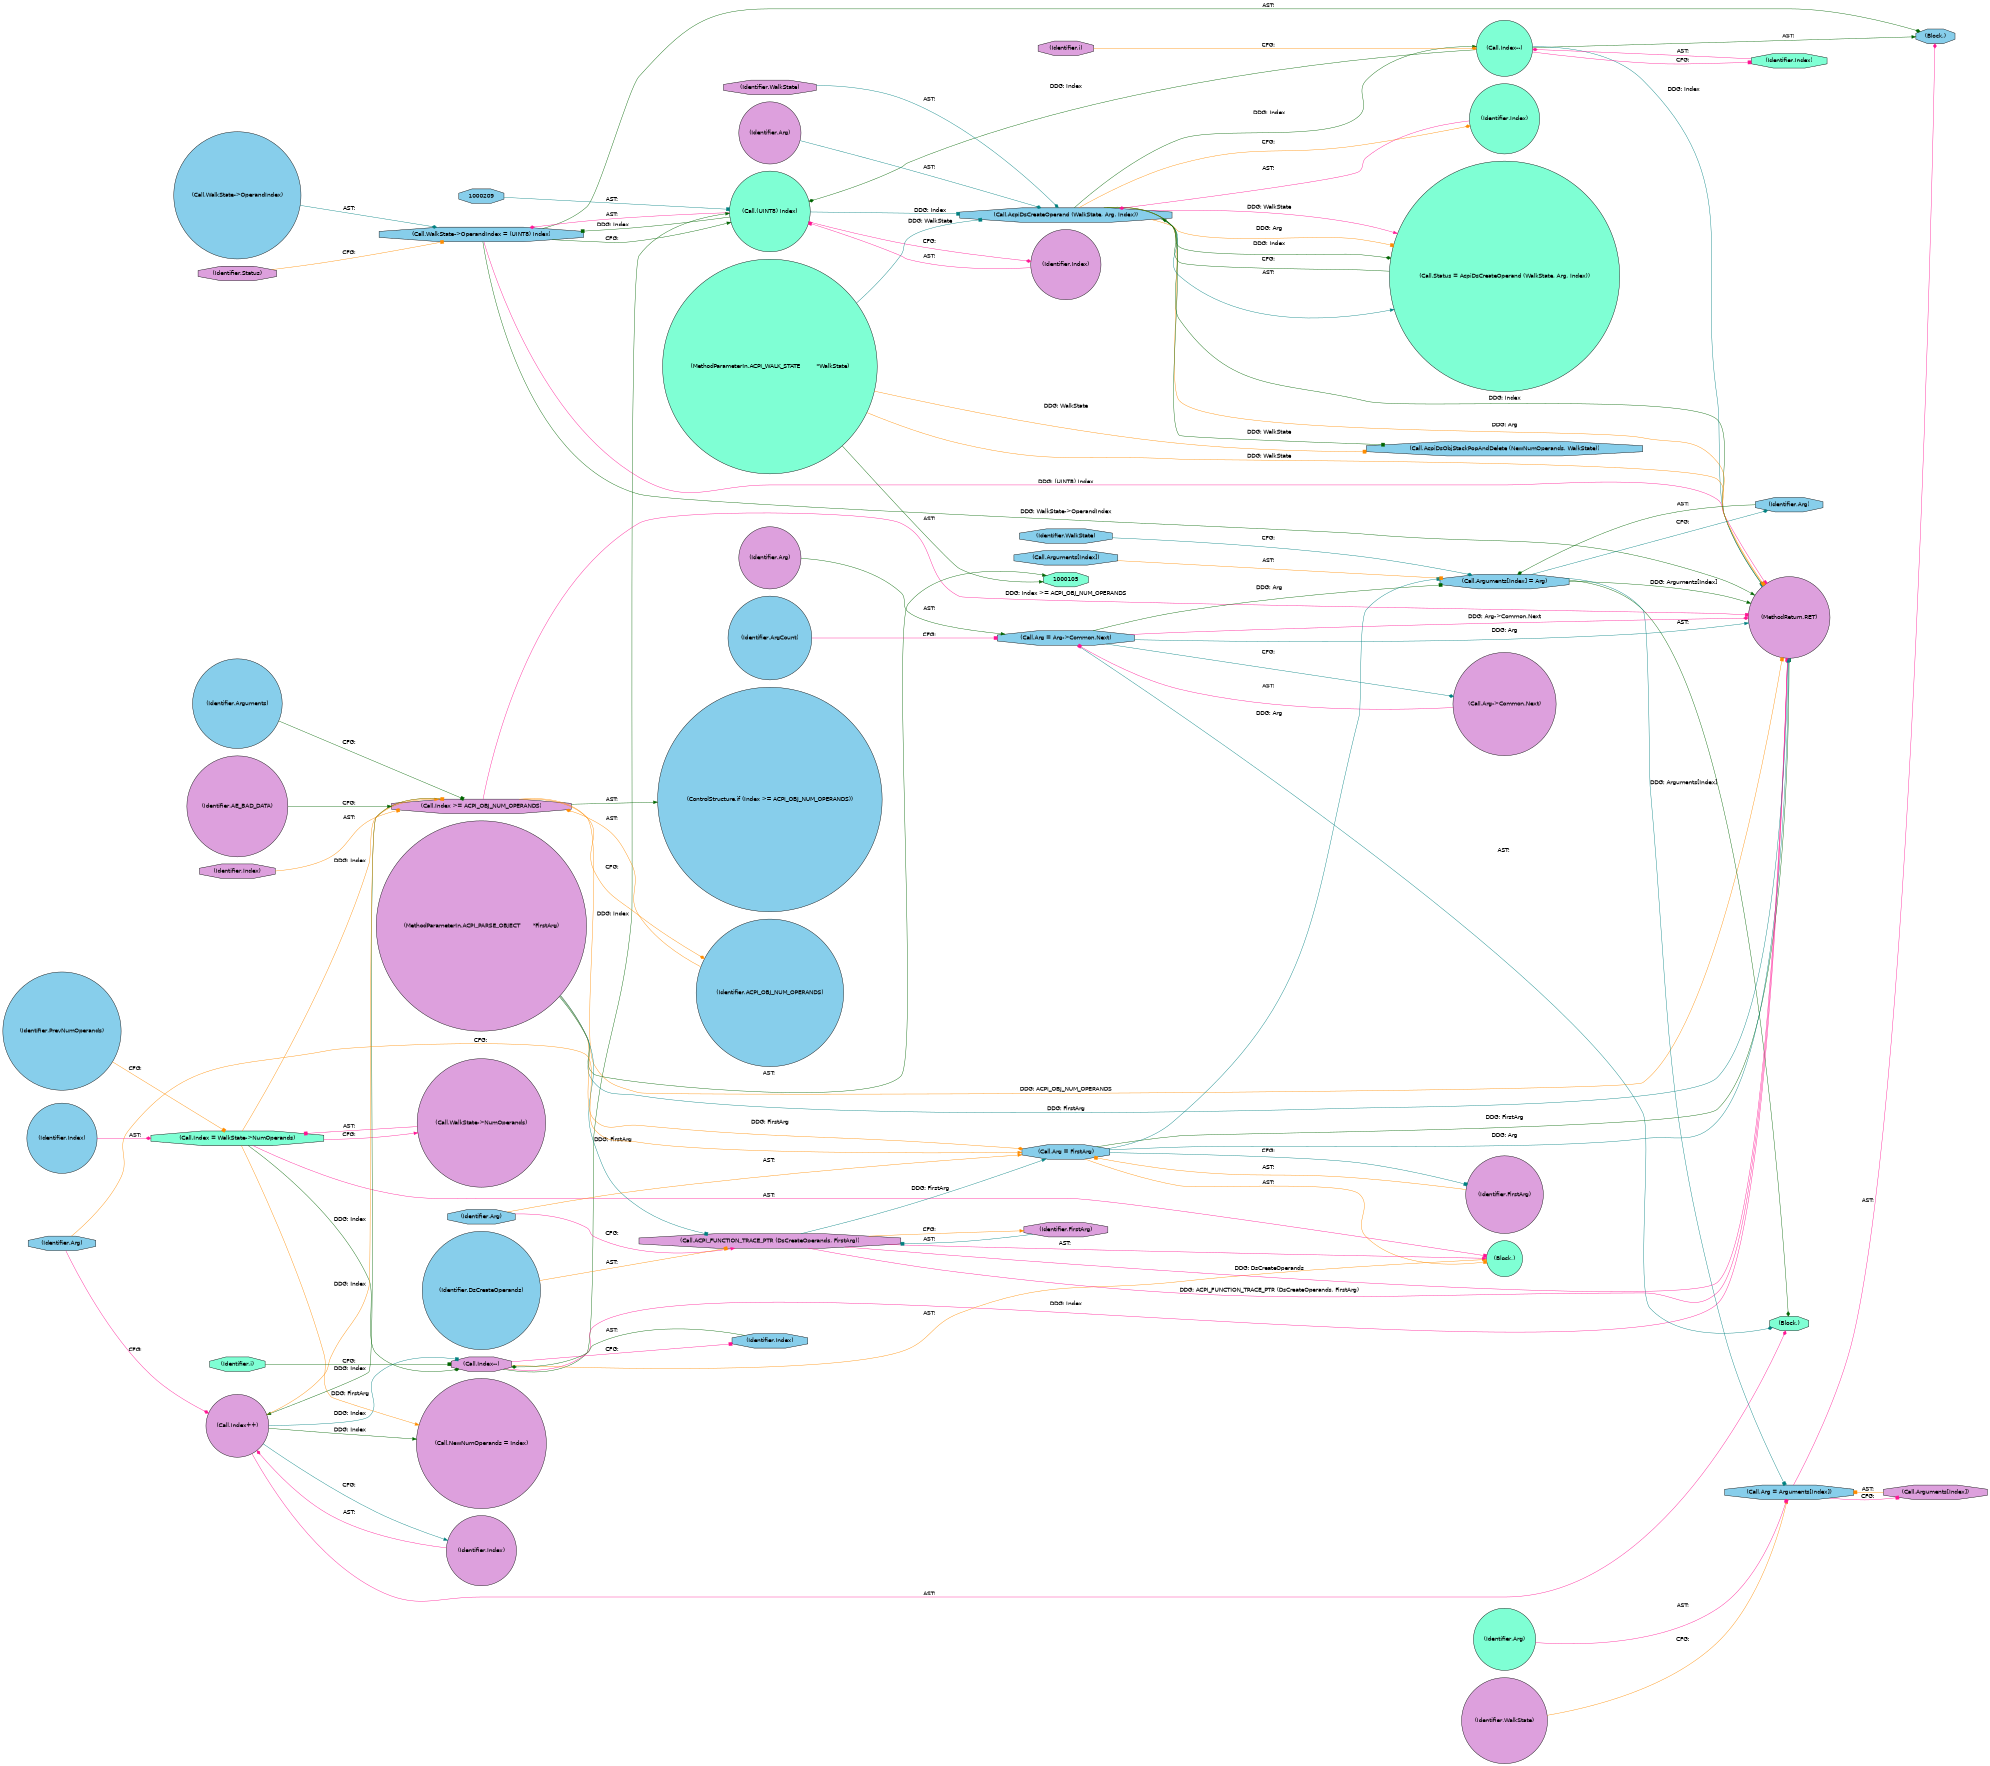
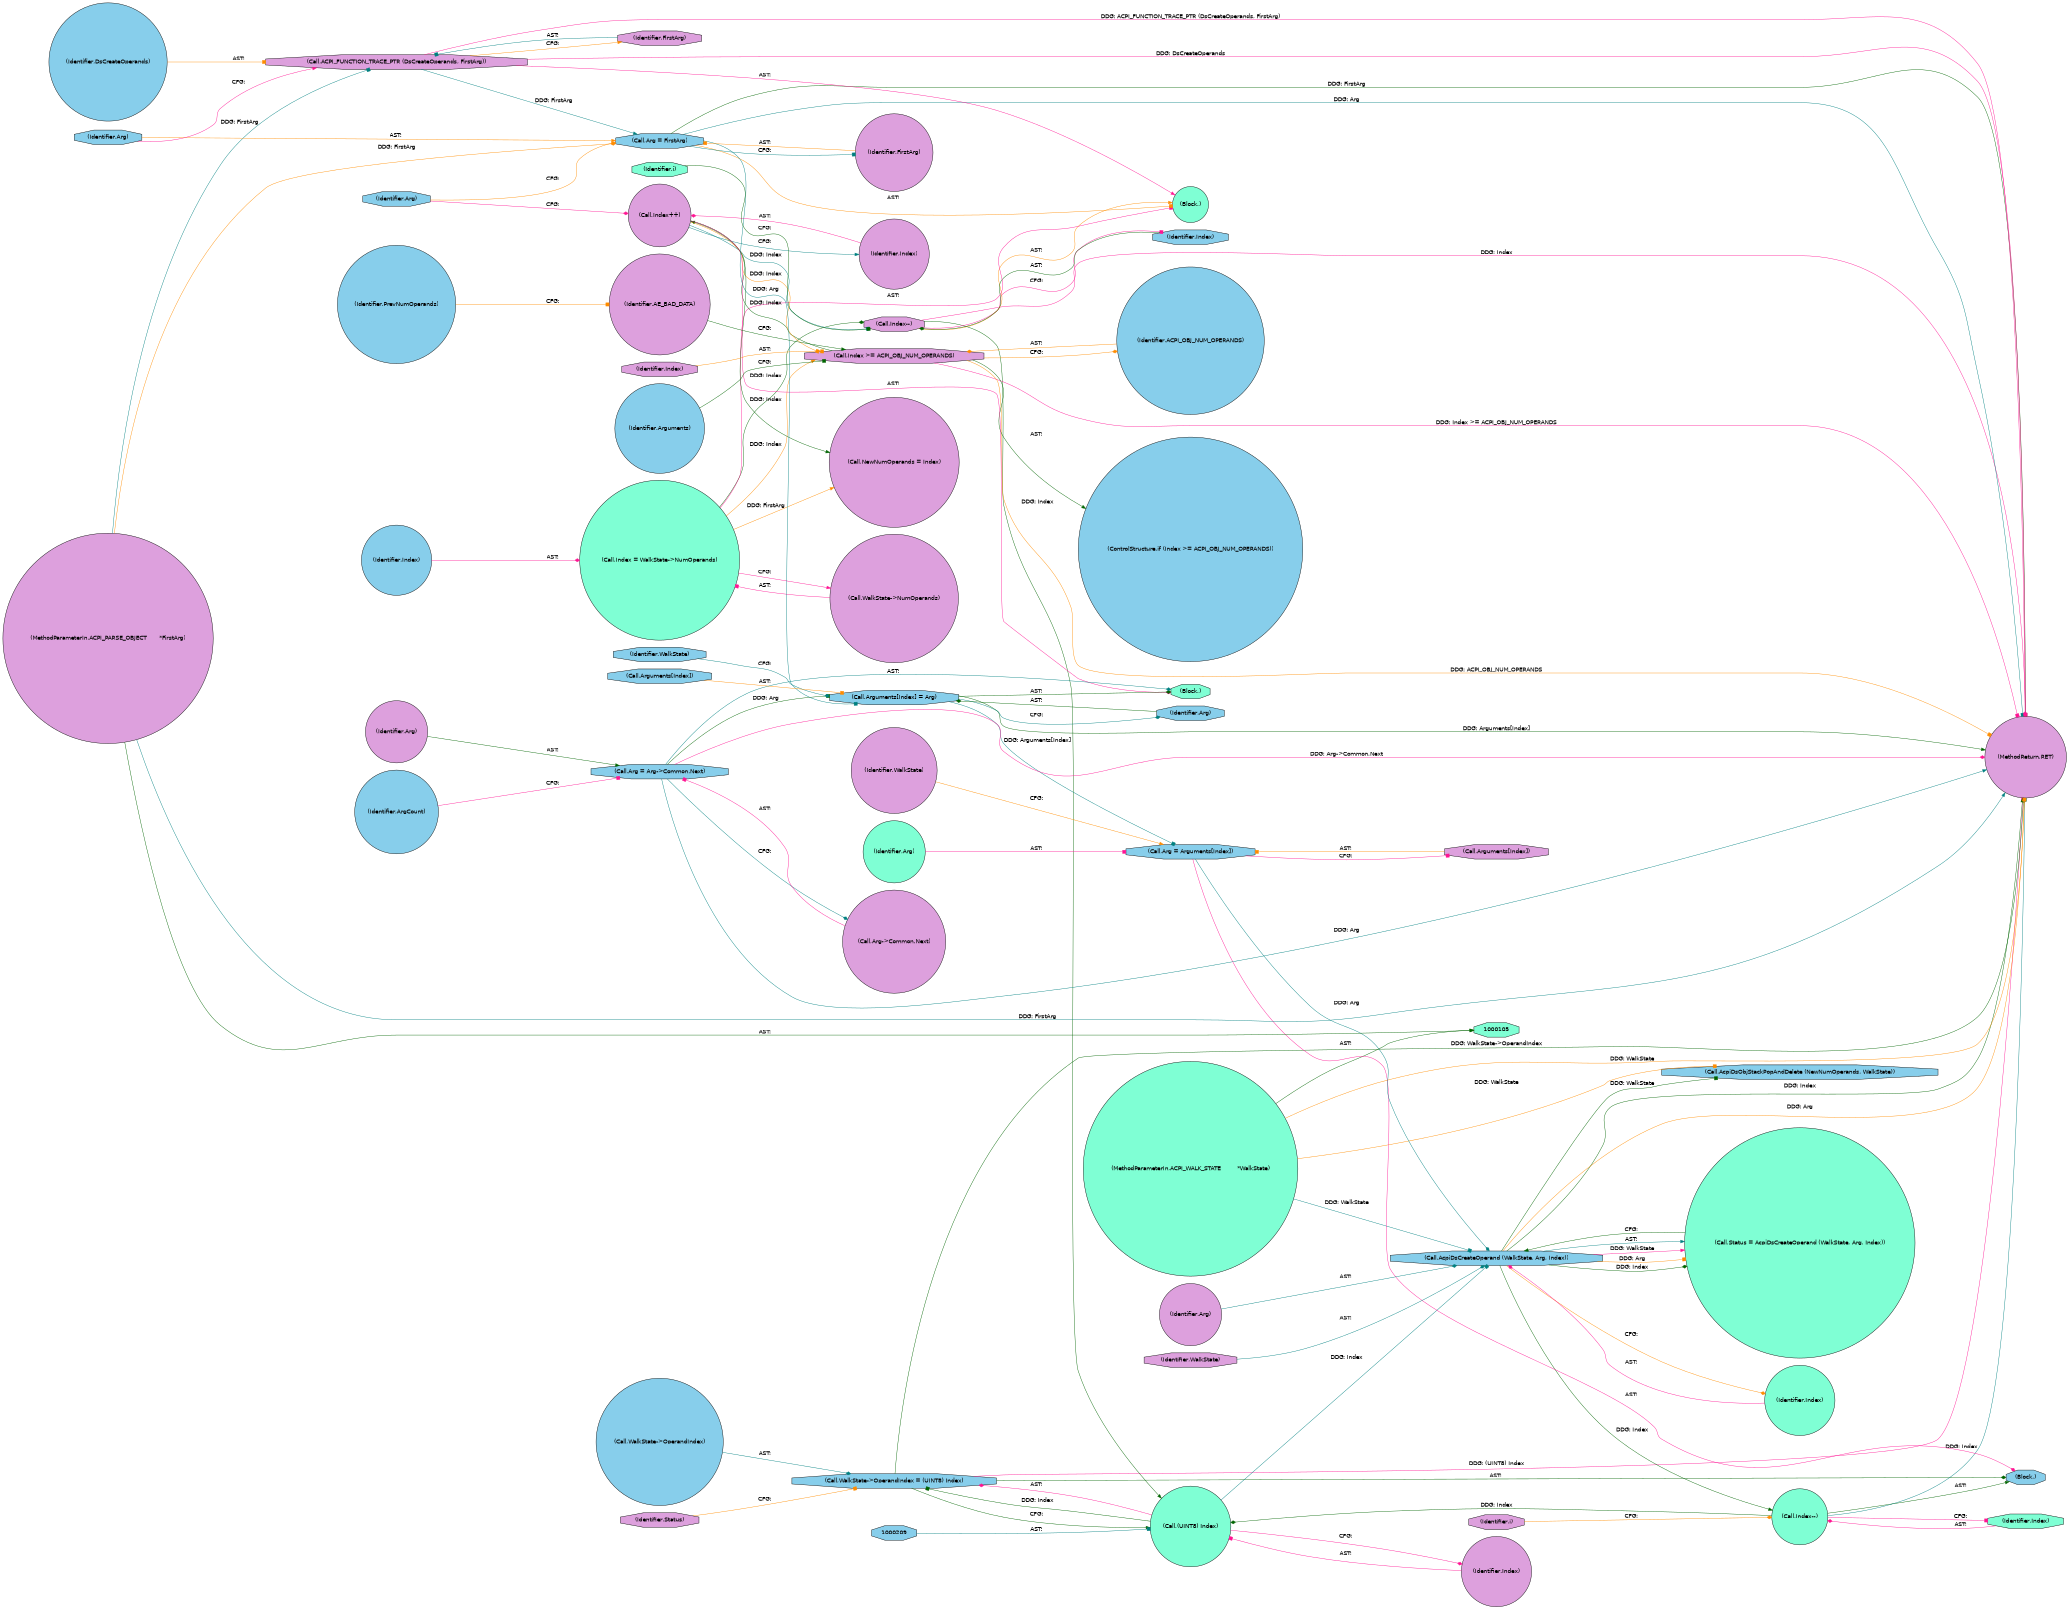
edge "(Call,Arg = Arguments[Index])" -> "(Call,AcpiDsCreateOperand (WalkState, Arg, Index))": added, label "DDG: Arg"
edge "(Identifier,PrevNumOperands)" -> "(Call,Index = WalkState->NumOperands)": now "(Identifier,PrevNumOperands)" -> "(Identifier,AE_BAD_DATA)"
node "(Call,Index = WalkState->NumOperands)": shape octagon -> circle
